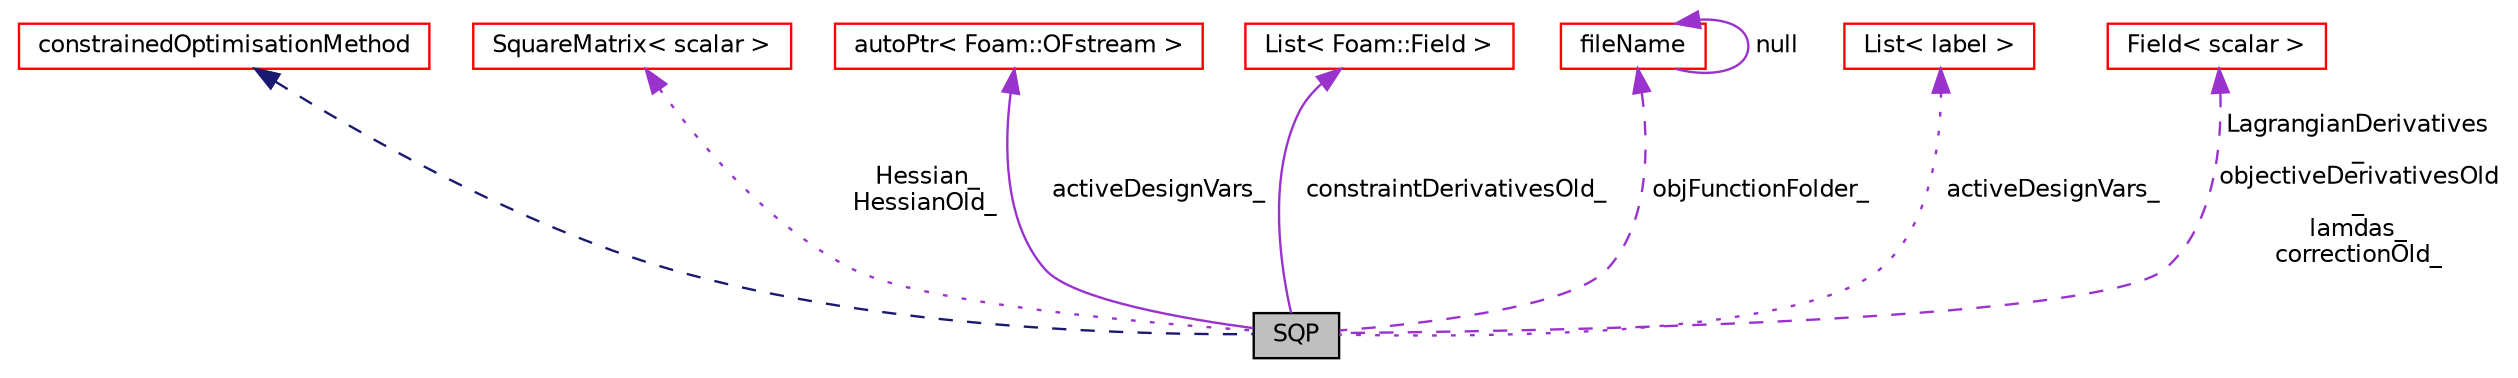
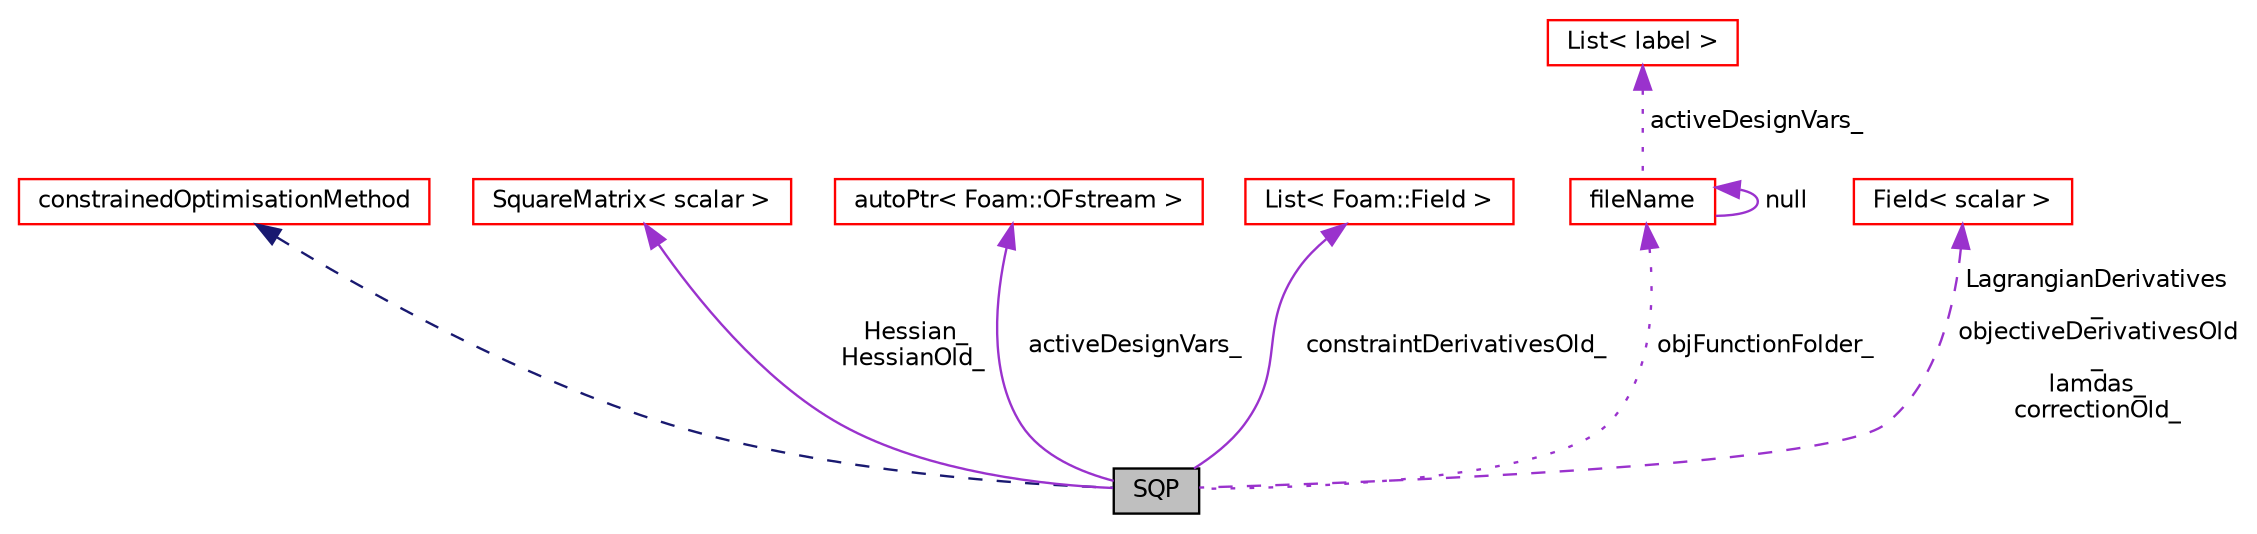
edge "SQP" -> "SquareMatrix< scalar >": style dotted -> solid
edge "SQP" -> "fileName": style dashed -> dotted
edge "SQP" -> "List< label >": now "fileName" -> "List< label >"
